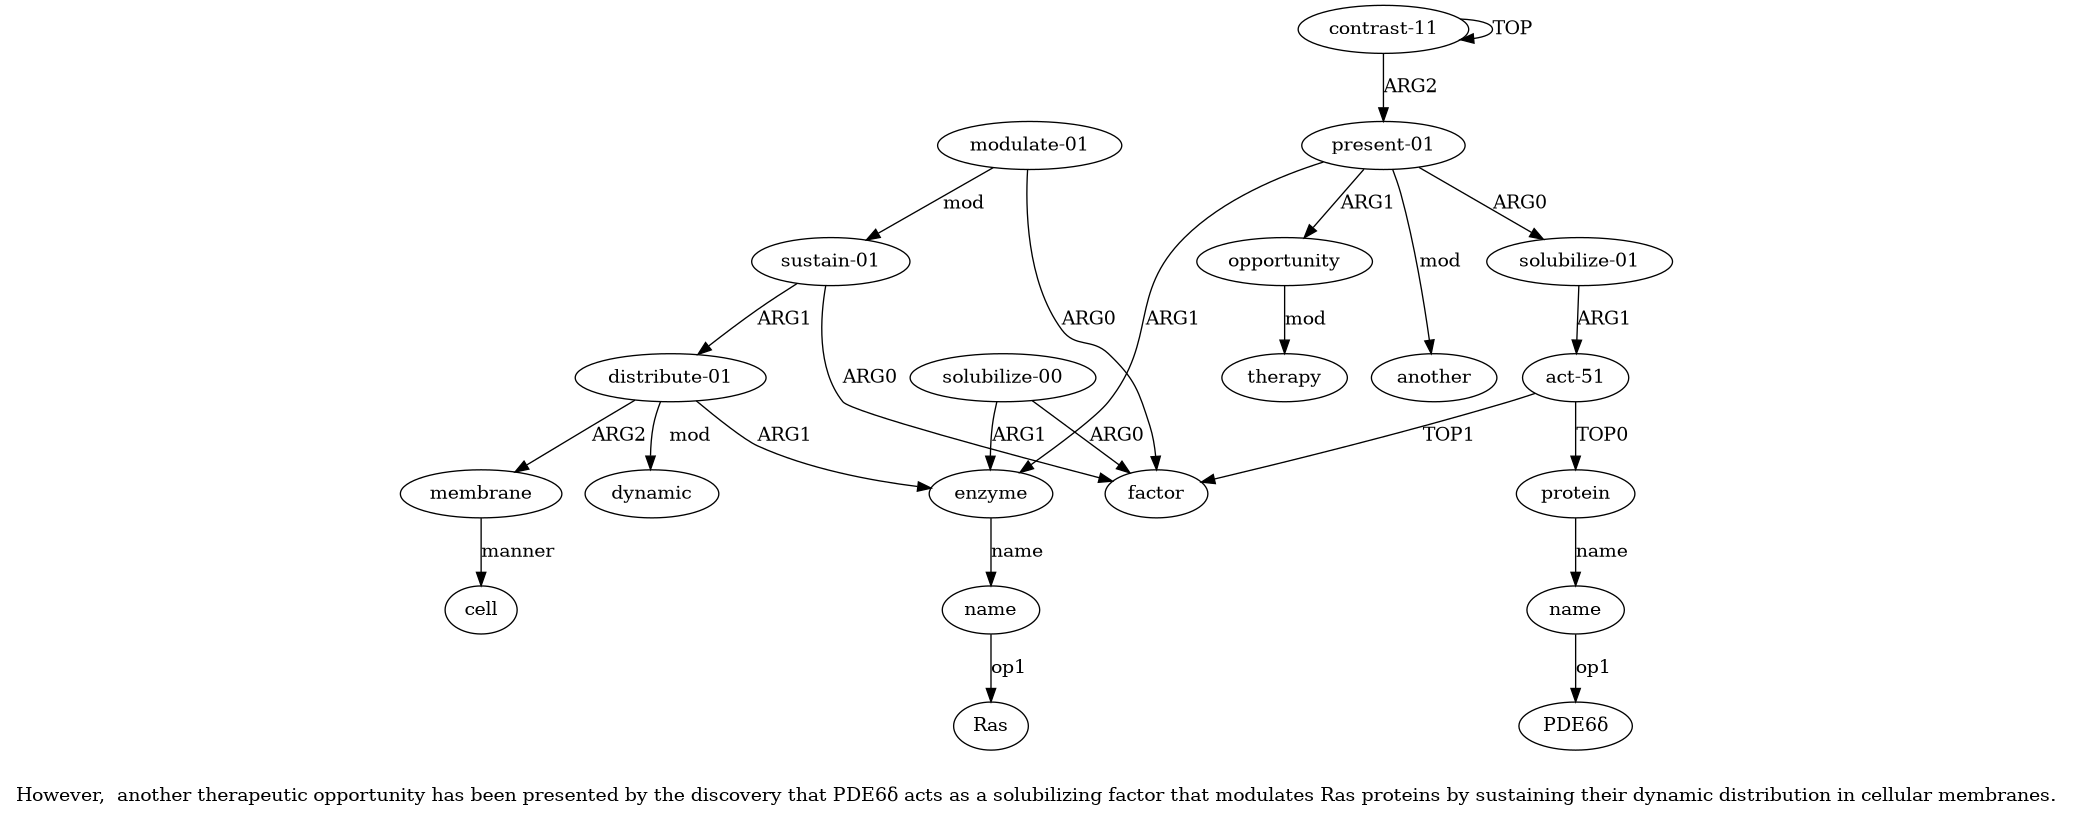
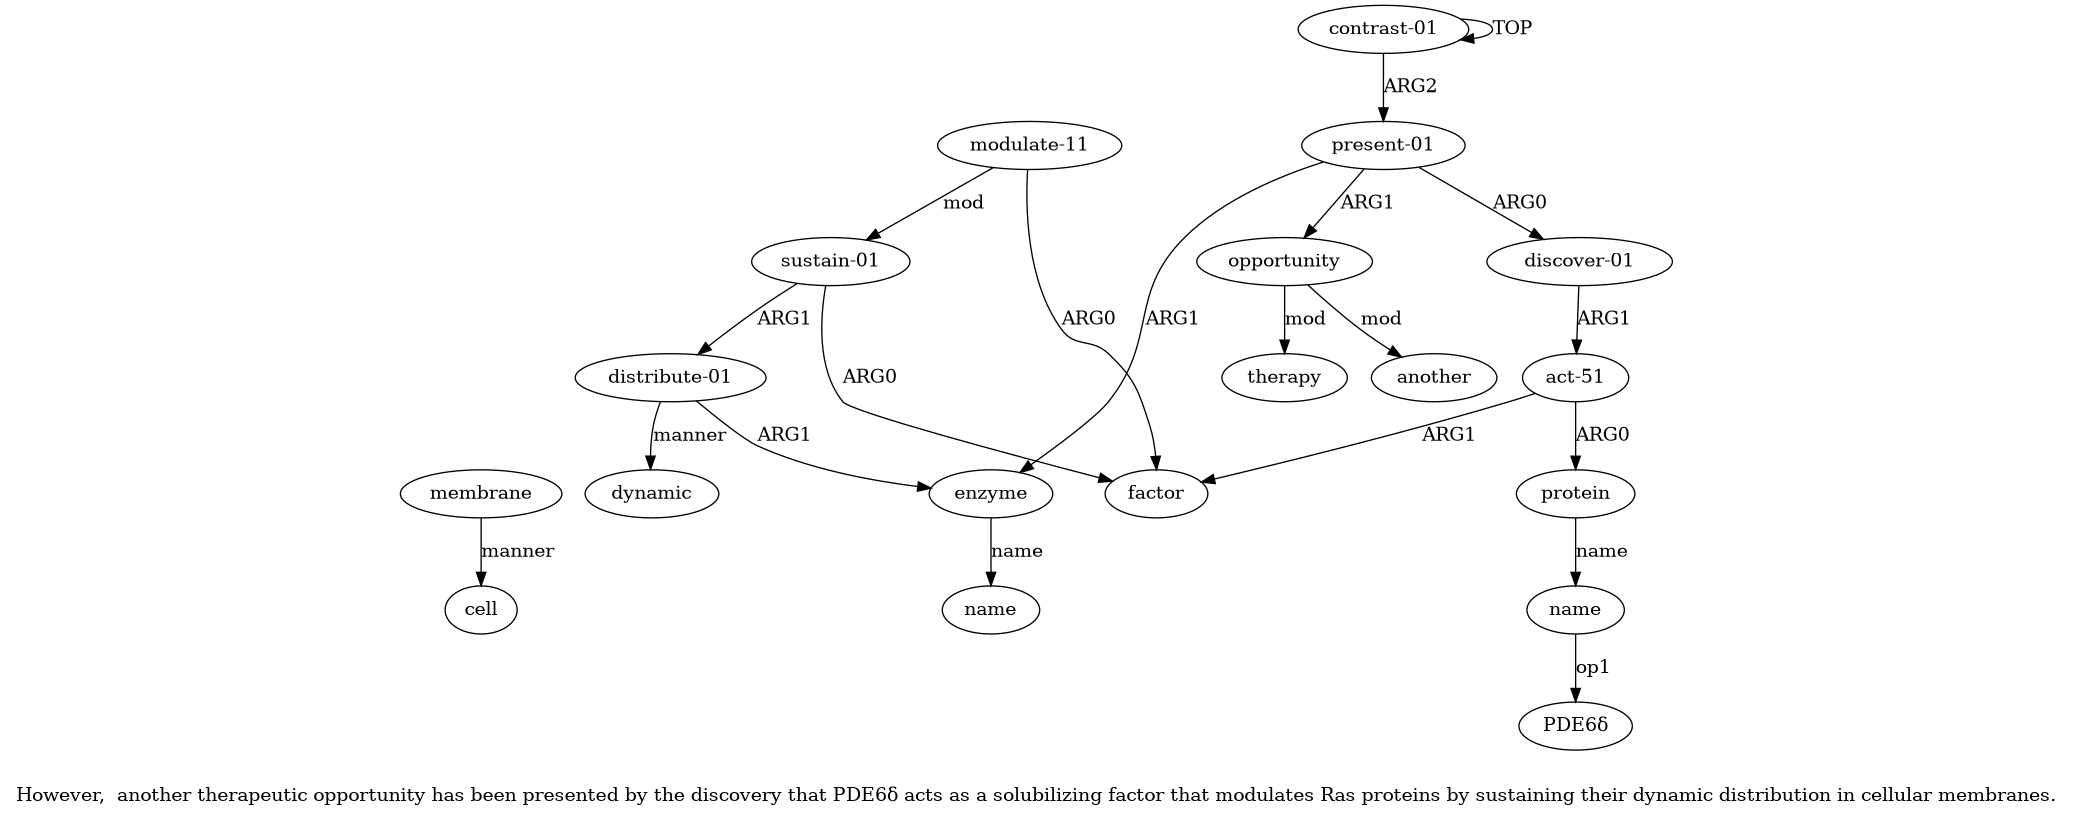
node "contrast-11": label "contrast-11" -> "contrast-01"
node "modulate-01": label "modulate-01" -> "modulate-11"
edge "present-01" -> "another": now "opportunity" -> "another"
node "solubilize-01": label "solubilize-01" -> "discover-01"
node "solubilize-00": removed
edge "distribute-01" -> "membrane": removed, label "ARG2"
edge "distribute-01" -> "dynamic": label "mod" -> "manner"
edge "act-51" -> "factor": label "TOP1" -> "ARG1"
edge "act-51" -> "protein": label "TOP0" -> "ARG0"
node "Ras": removed
